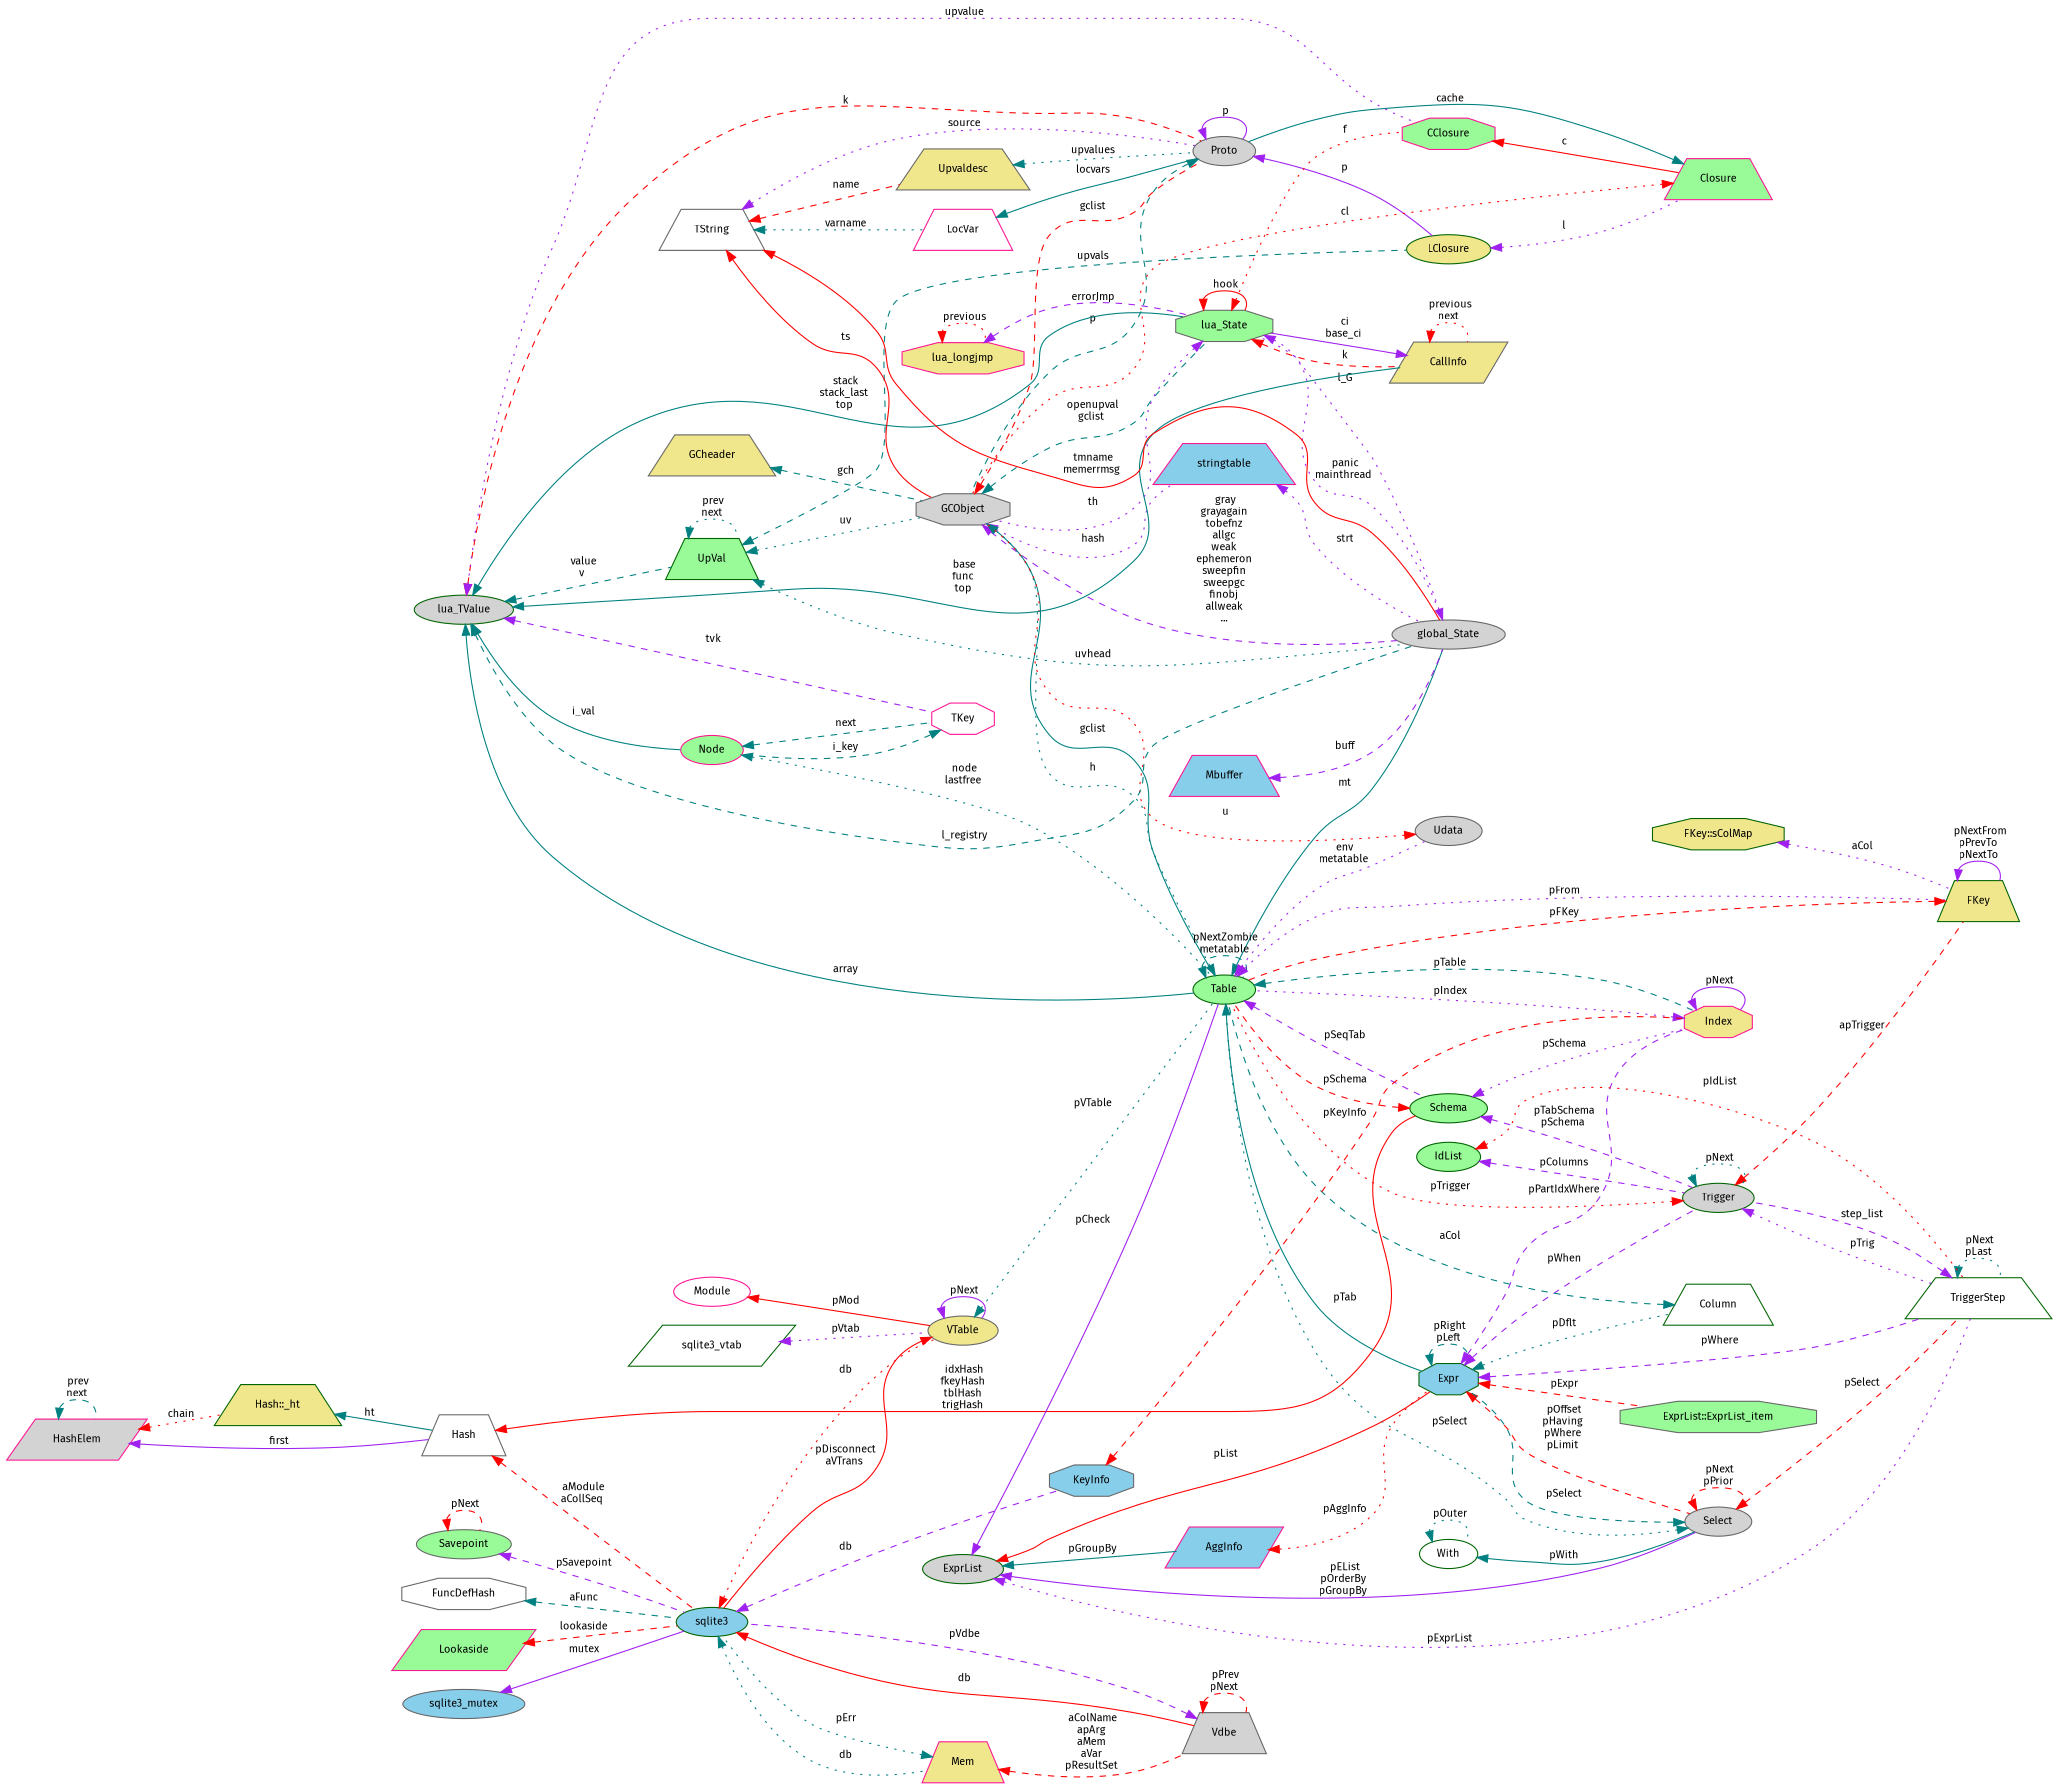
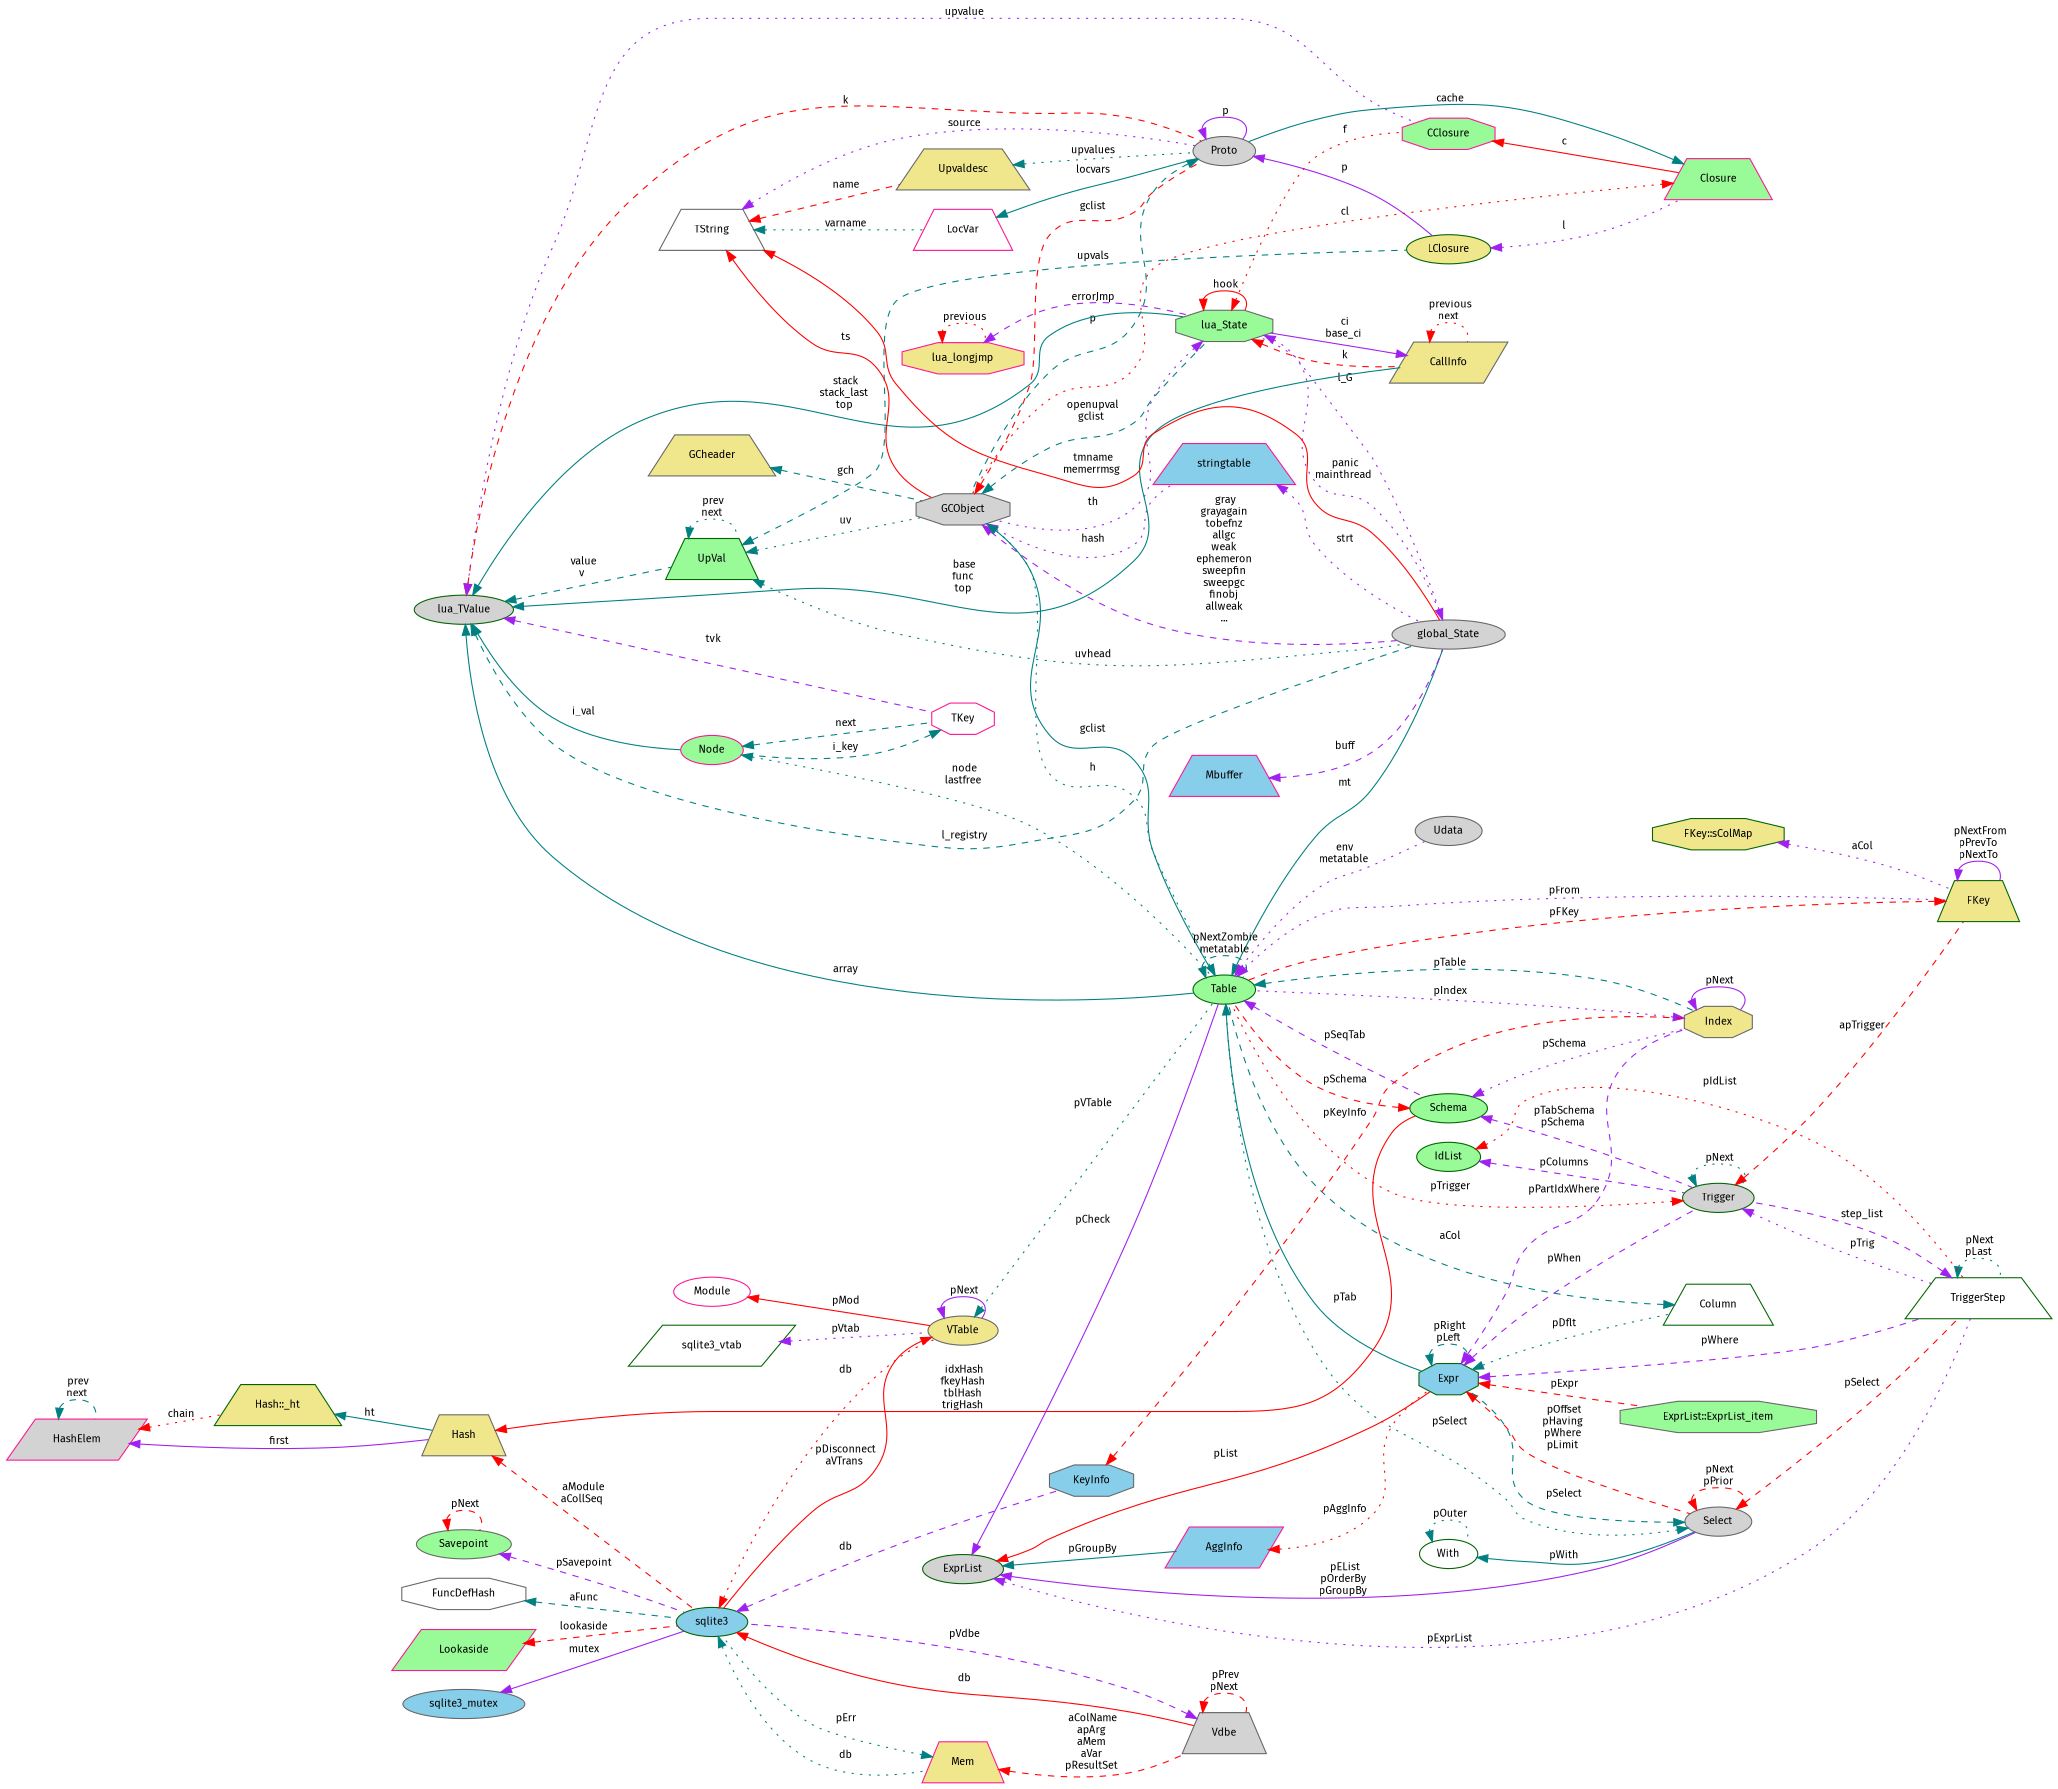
edge "GCObject" -> "Udata": removed, label "u"
node "Index": color deeppink -> gray40
node "Hash": fillcolor white -> khaki
